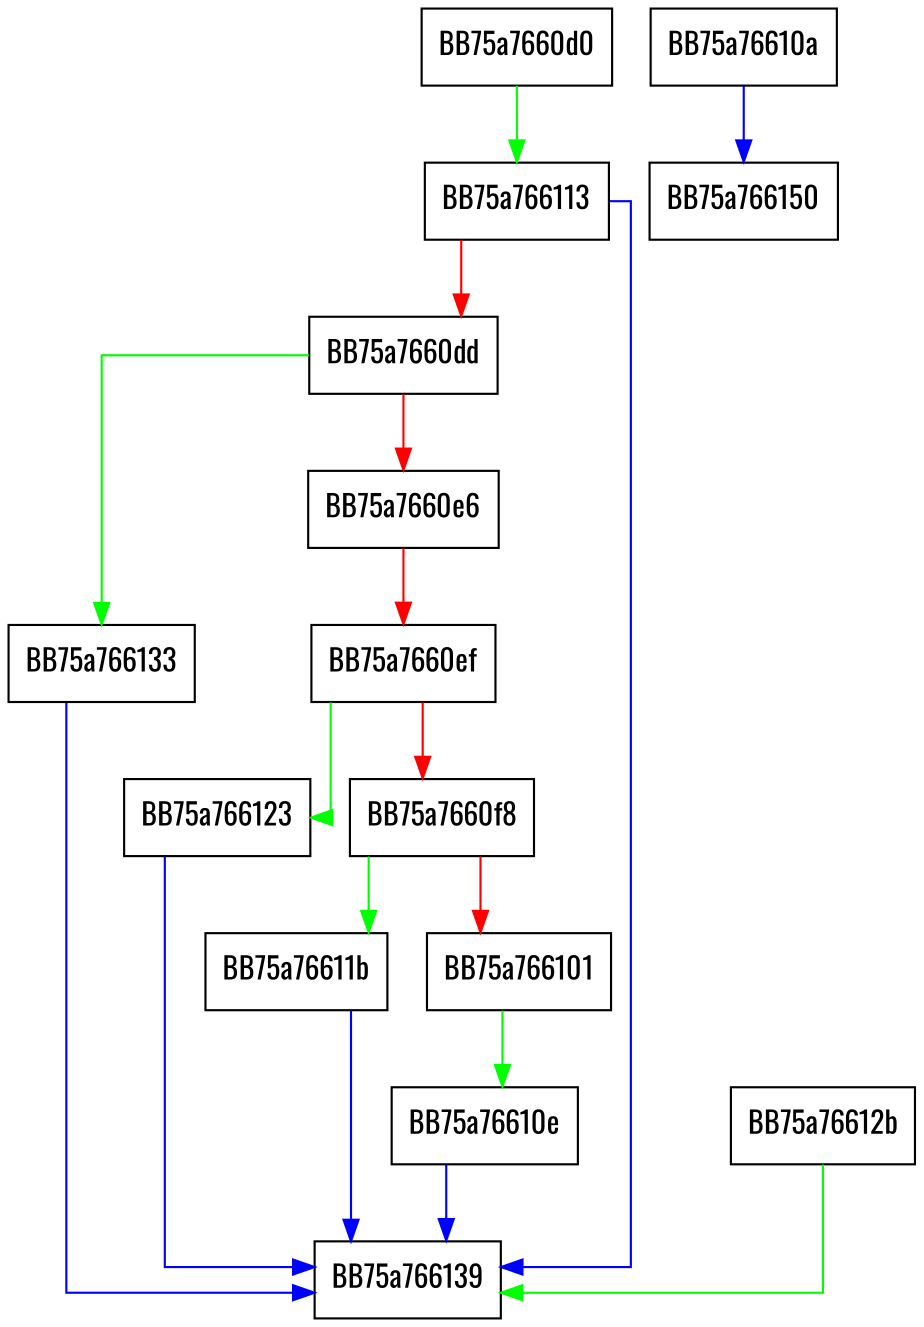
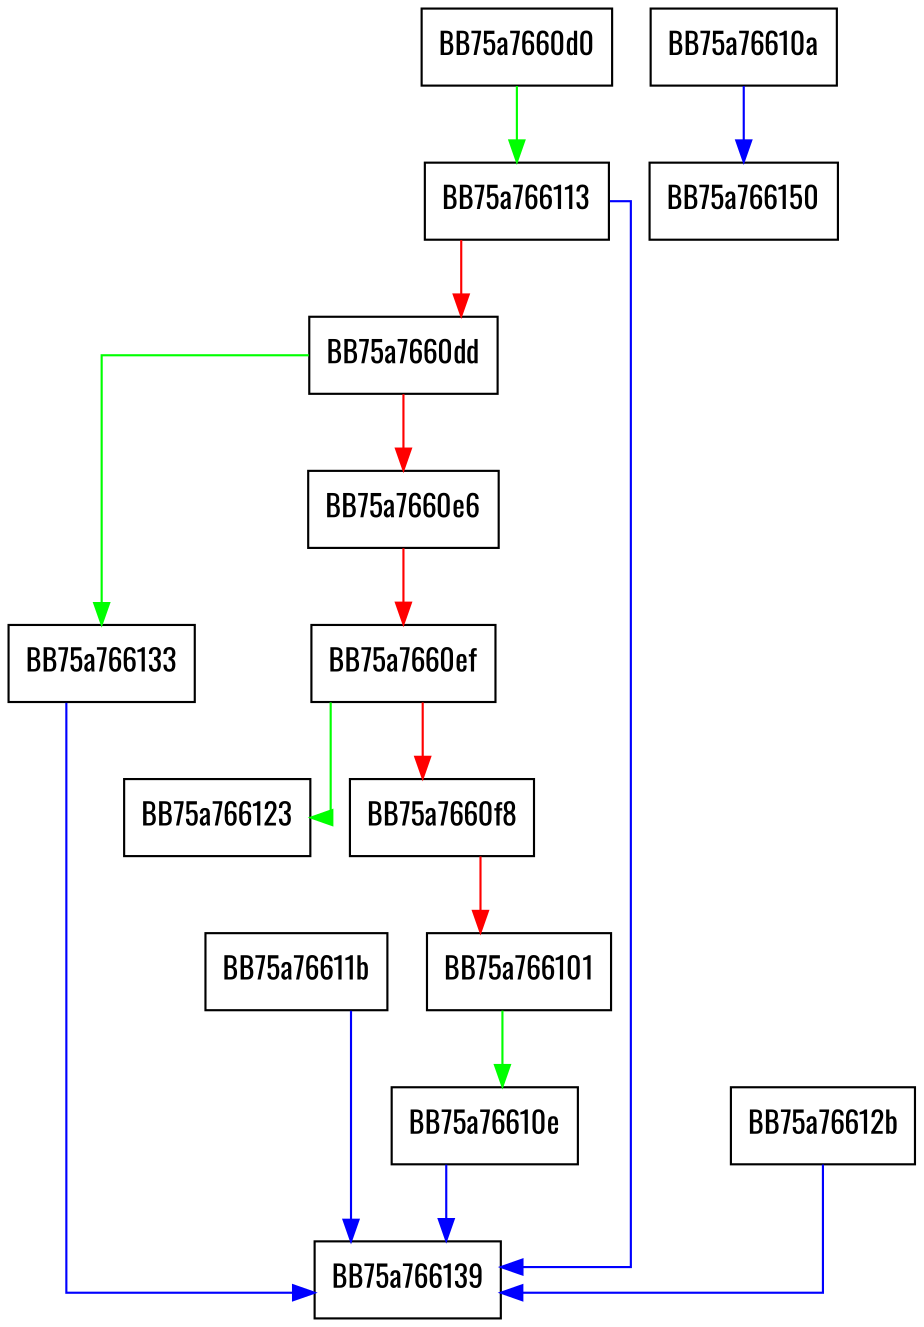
edge "BB75a7660f8" -> "BB75a76611b": removed
edge "BB75a766123" -> "BB75a766139": removed
edge "BB75a76612b" -> "BB75a766139": color green -> blue
